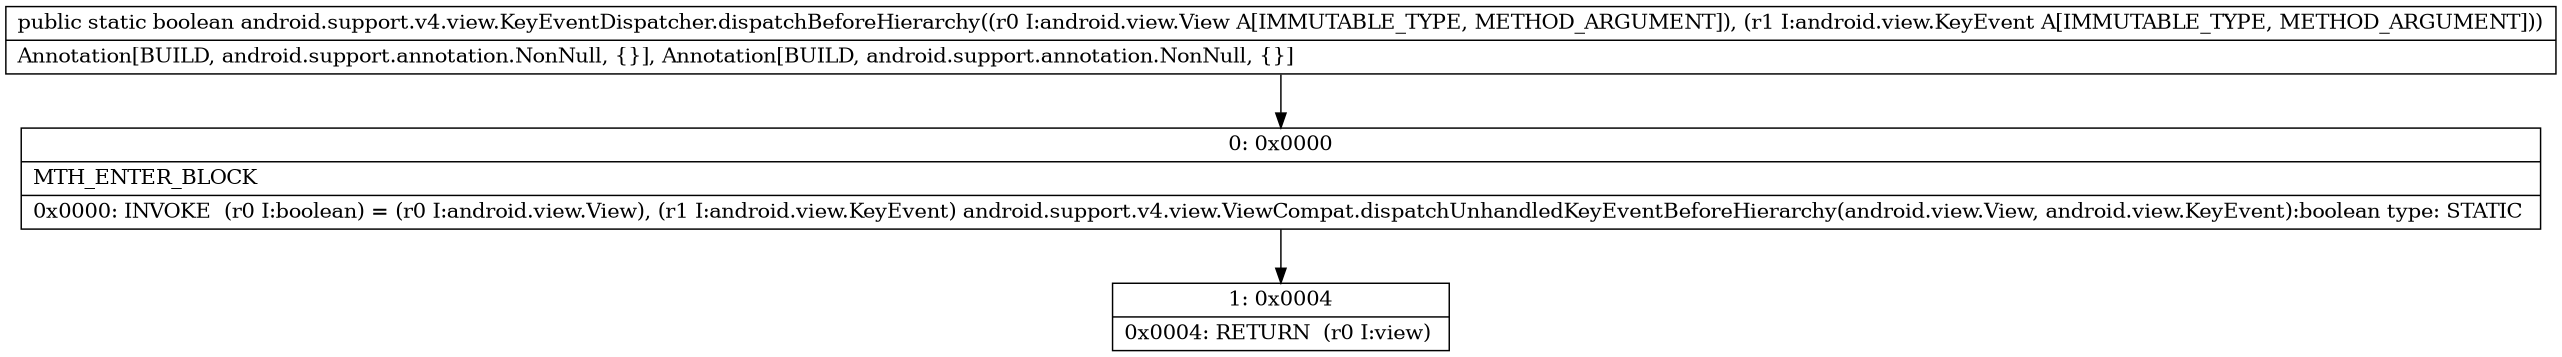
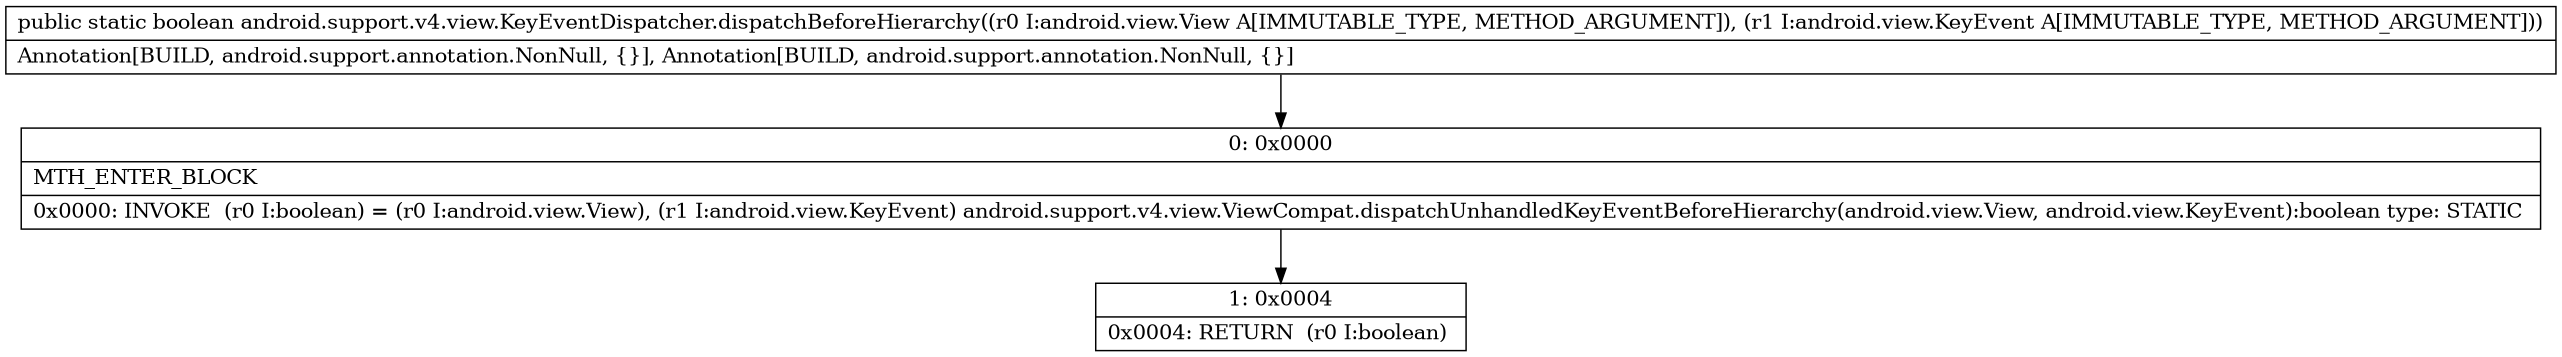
node "1: 0x0004": text "0x0004: RETURN  (r0 I:view)" -> "0x0004: RETURN  (r0 I:boolean)"
